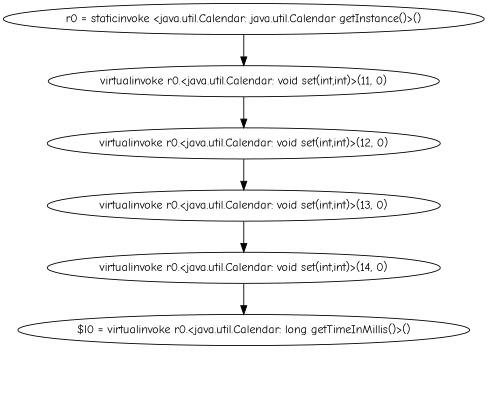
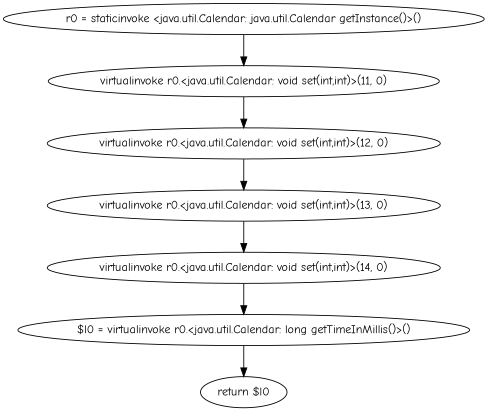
node "return $l0": added
